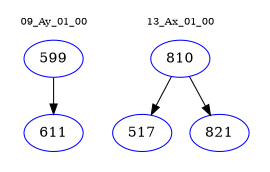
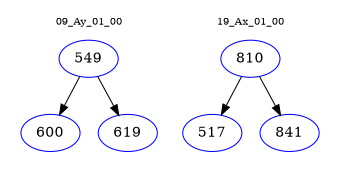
cluster "13_Ax_01_00": label "13_Ax_01_00" -> "19_Ax_01_00"
node "599": label "599" -> "549"
node "600": added
node "611": label "611" -> "619"
node "821": label "821" -> "841"
